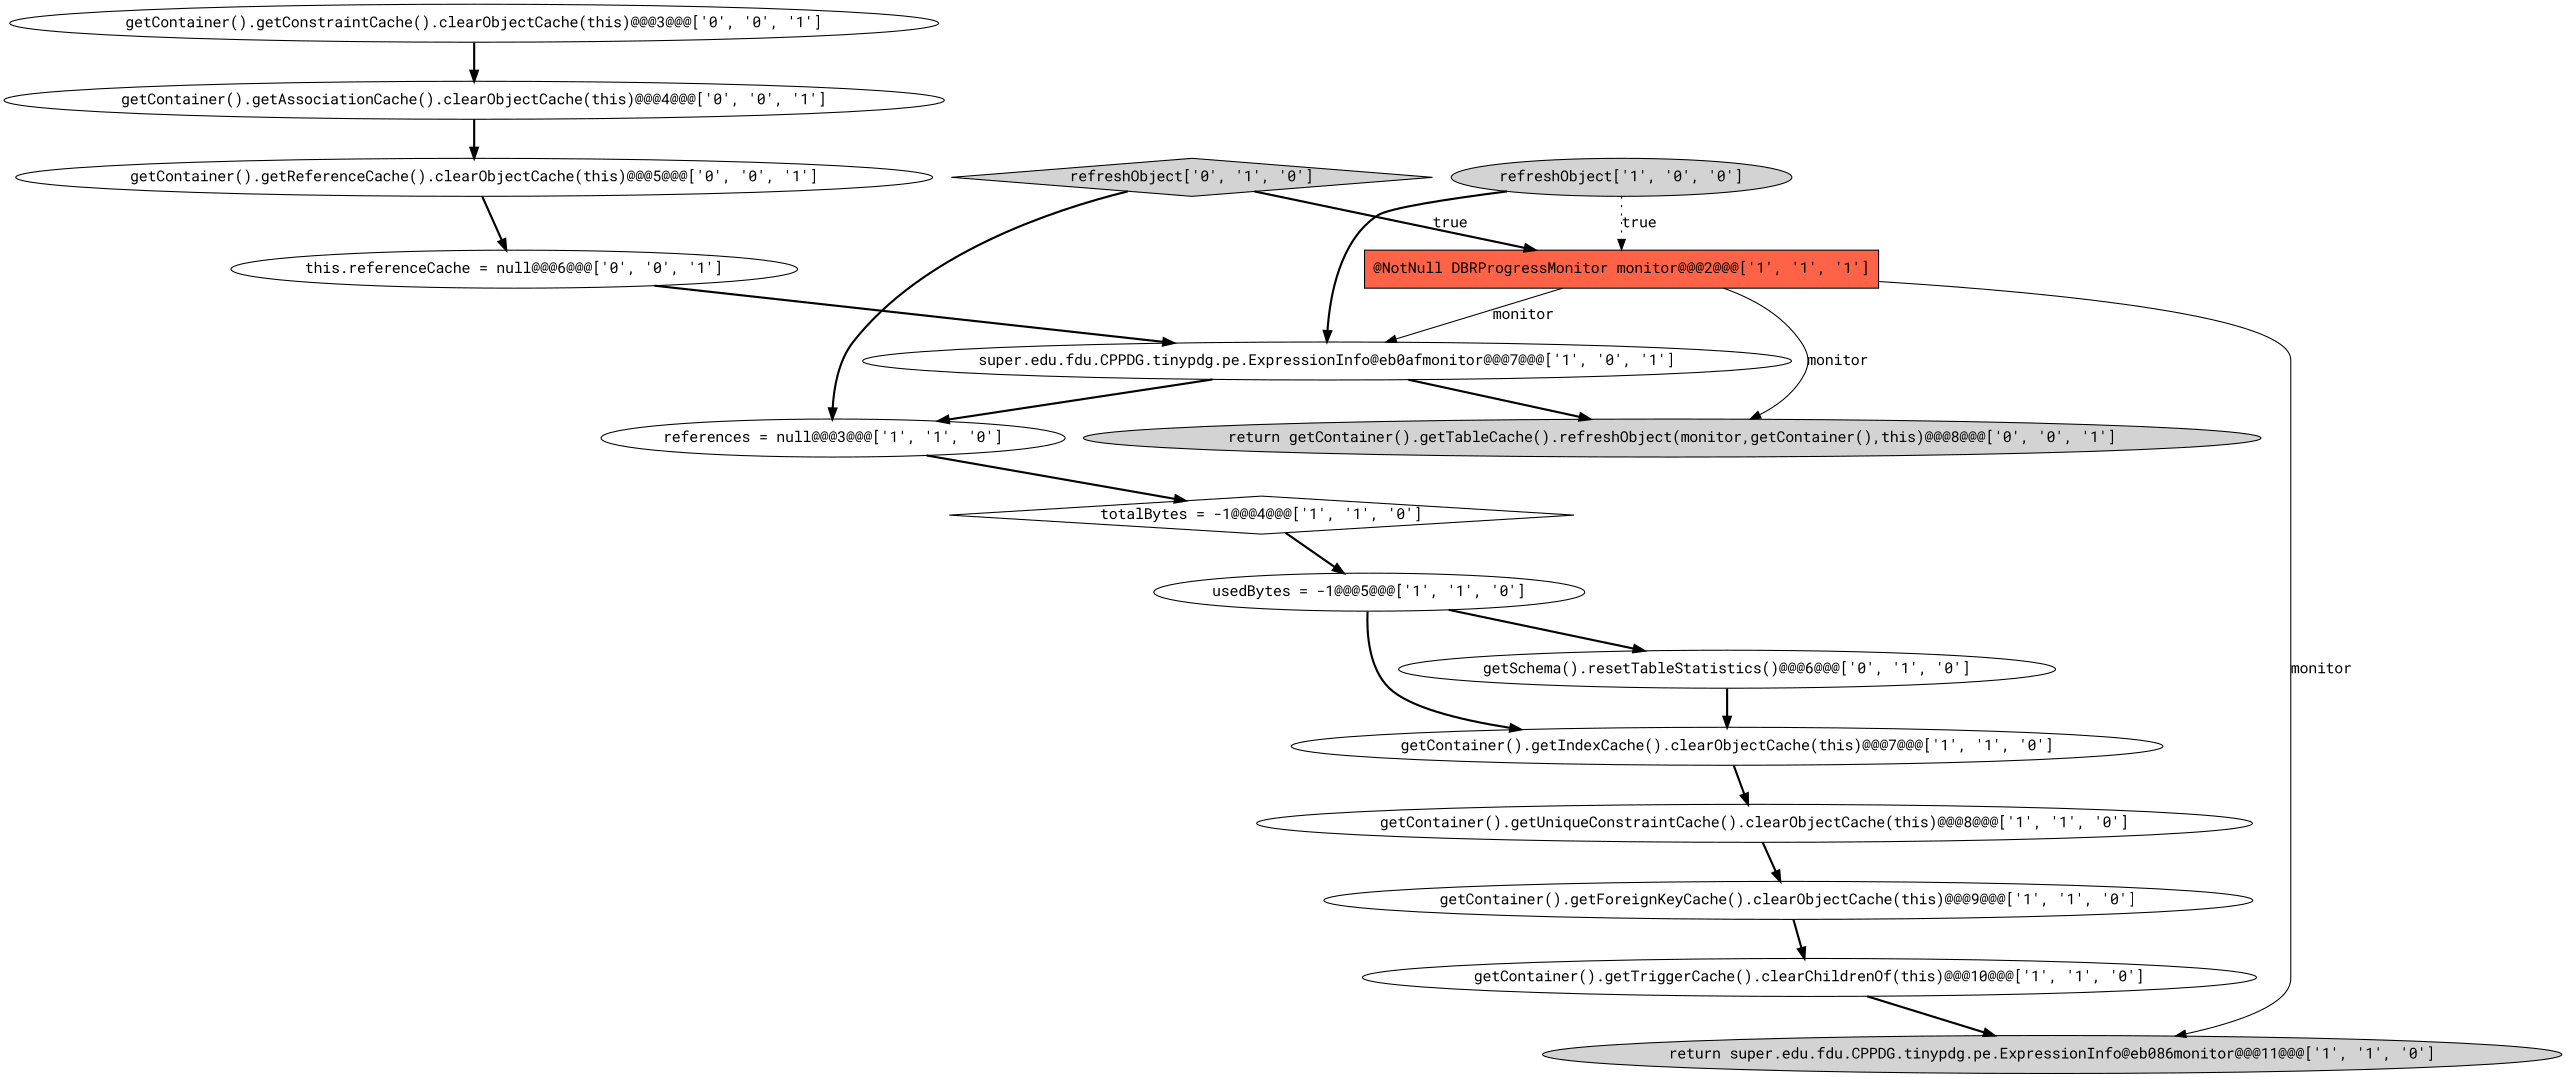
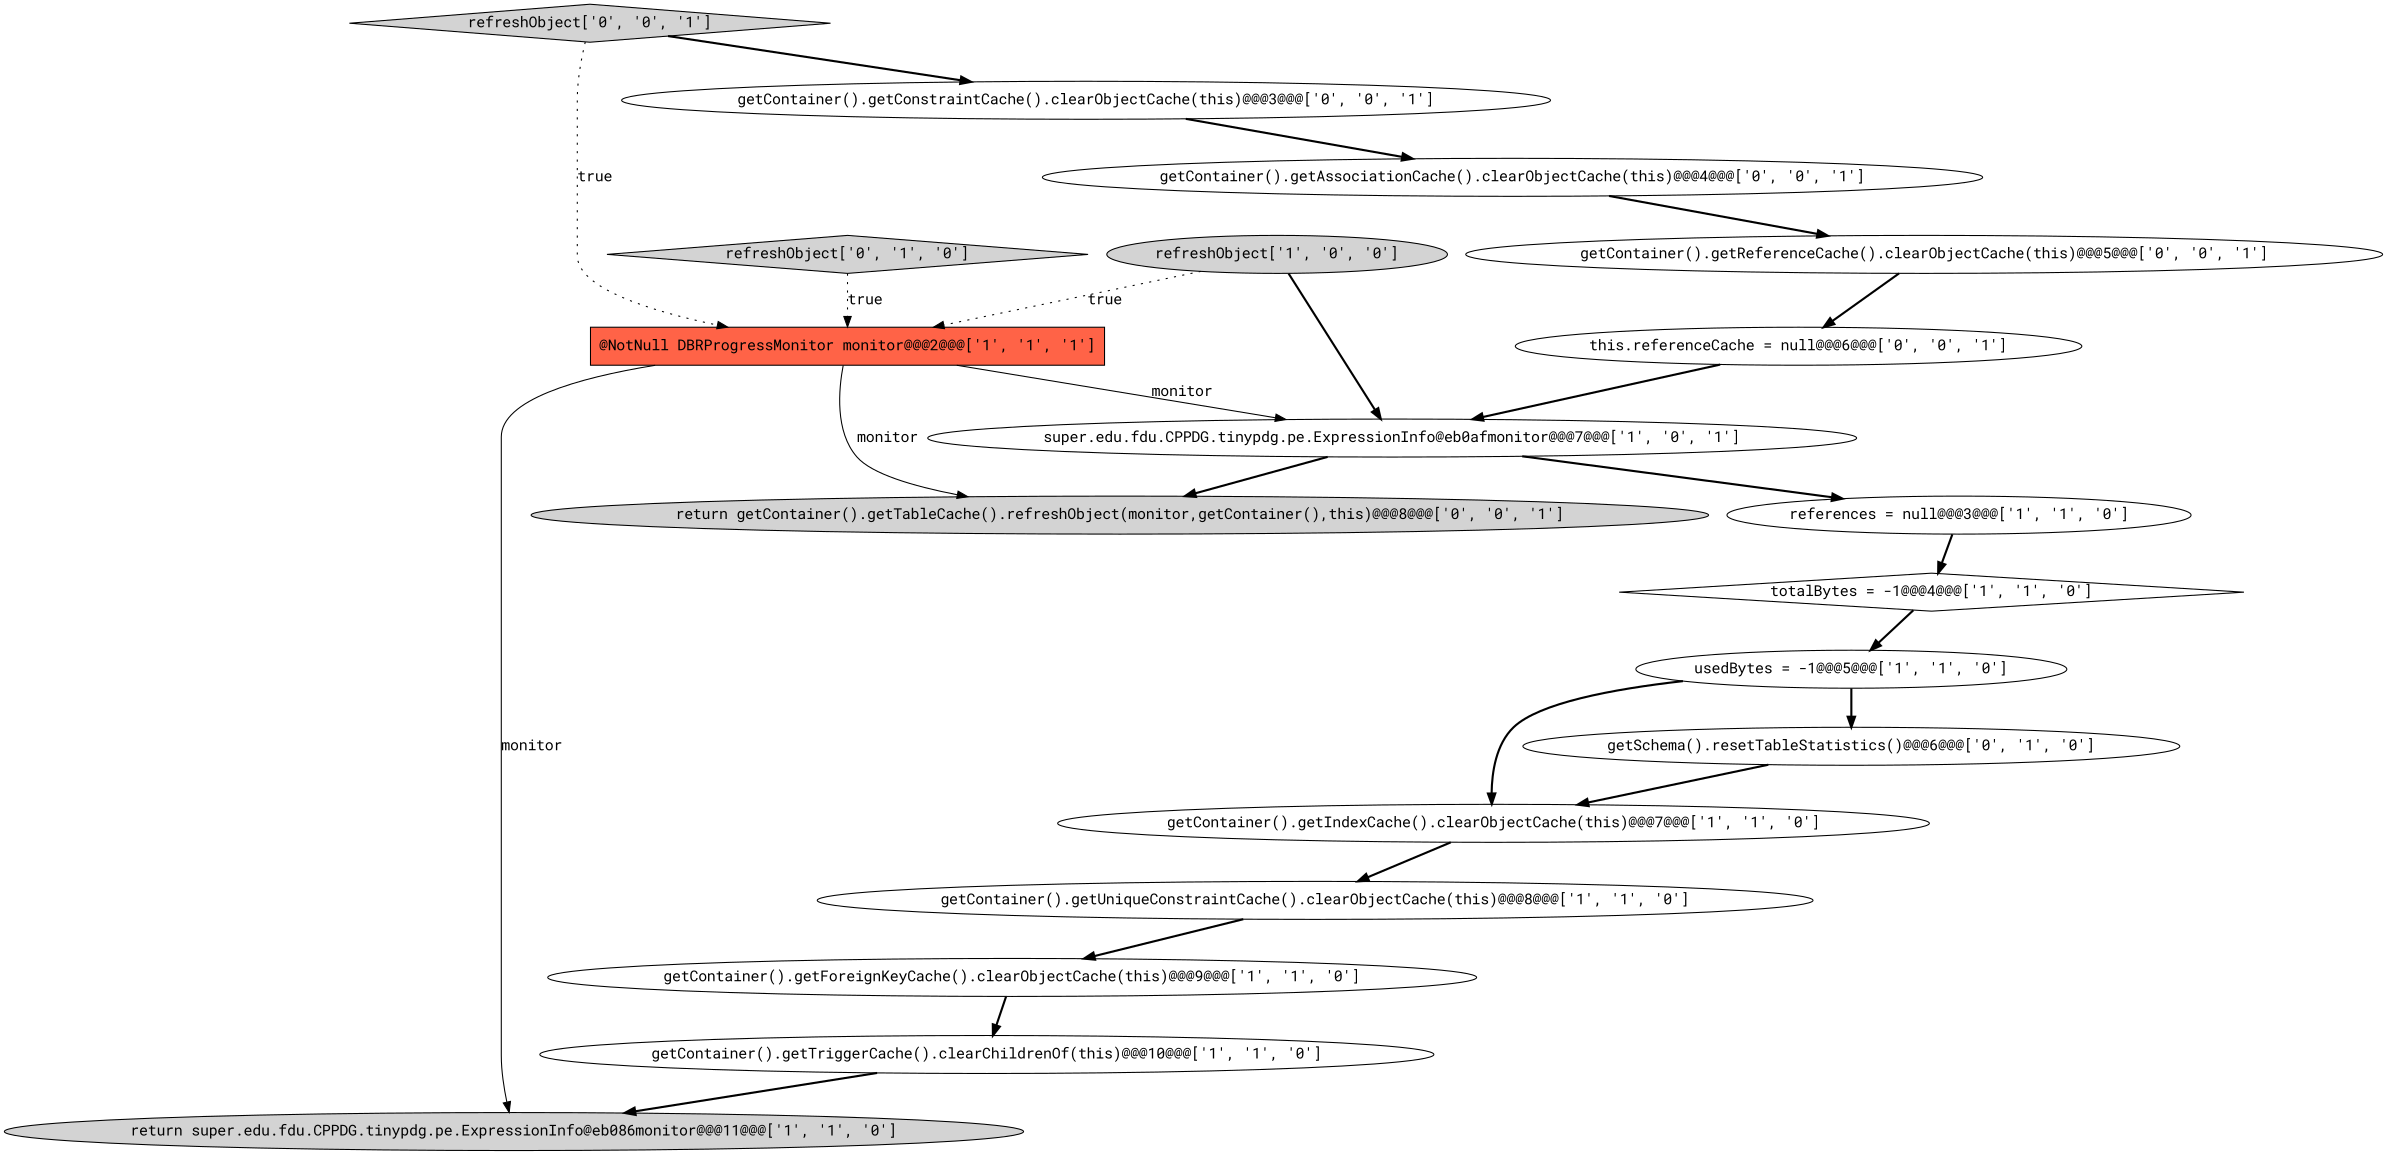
node "refreshObject['0', '0', '1']": added
edge "refreshObject['0', '1', '0']" -> "@NotNull DBRProgressMonitor monitor@@@2@@@['1', '1', '1']": style bold -> dotted
edge "refreshObject['0', '1', '0']" -> "references = null@@@3@@@['1', '1', '0']": removed
